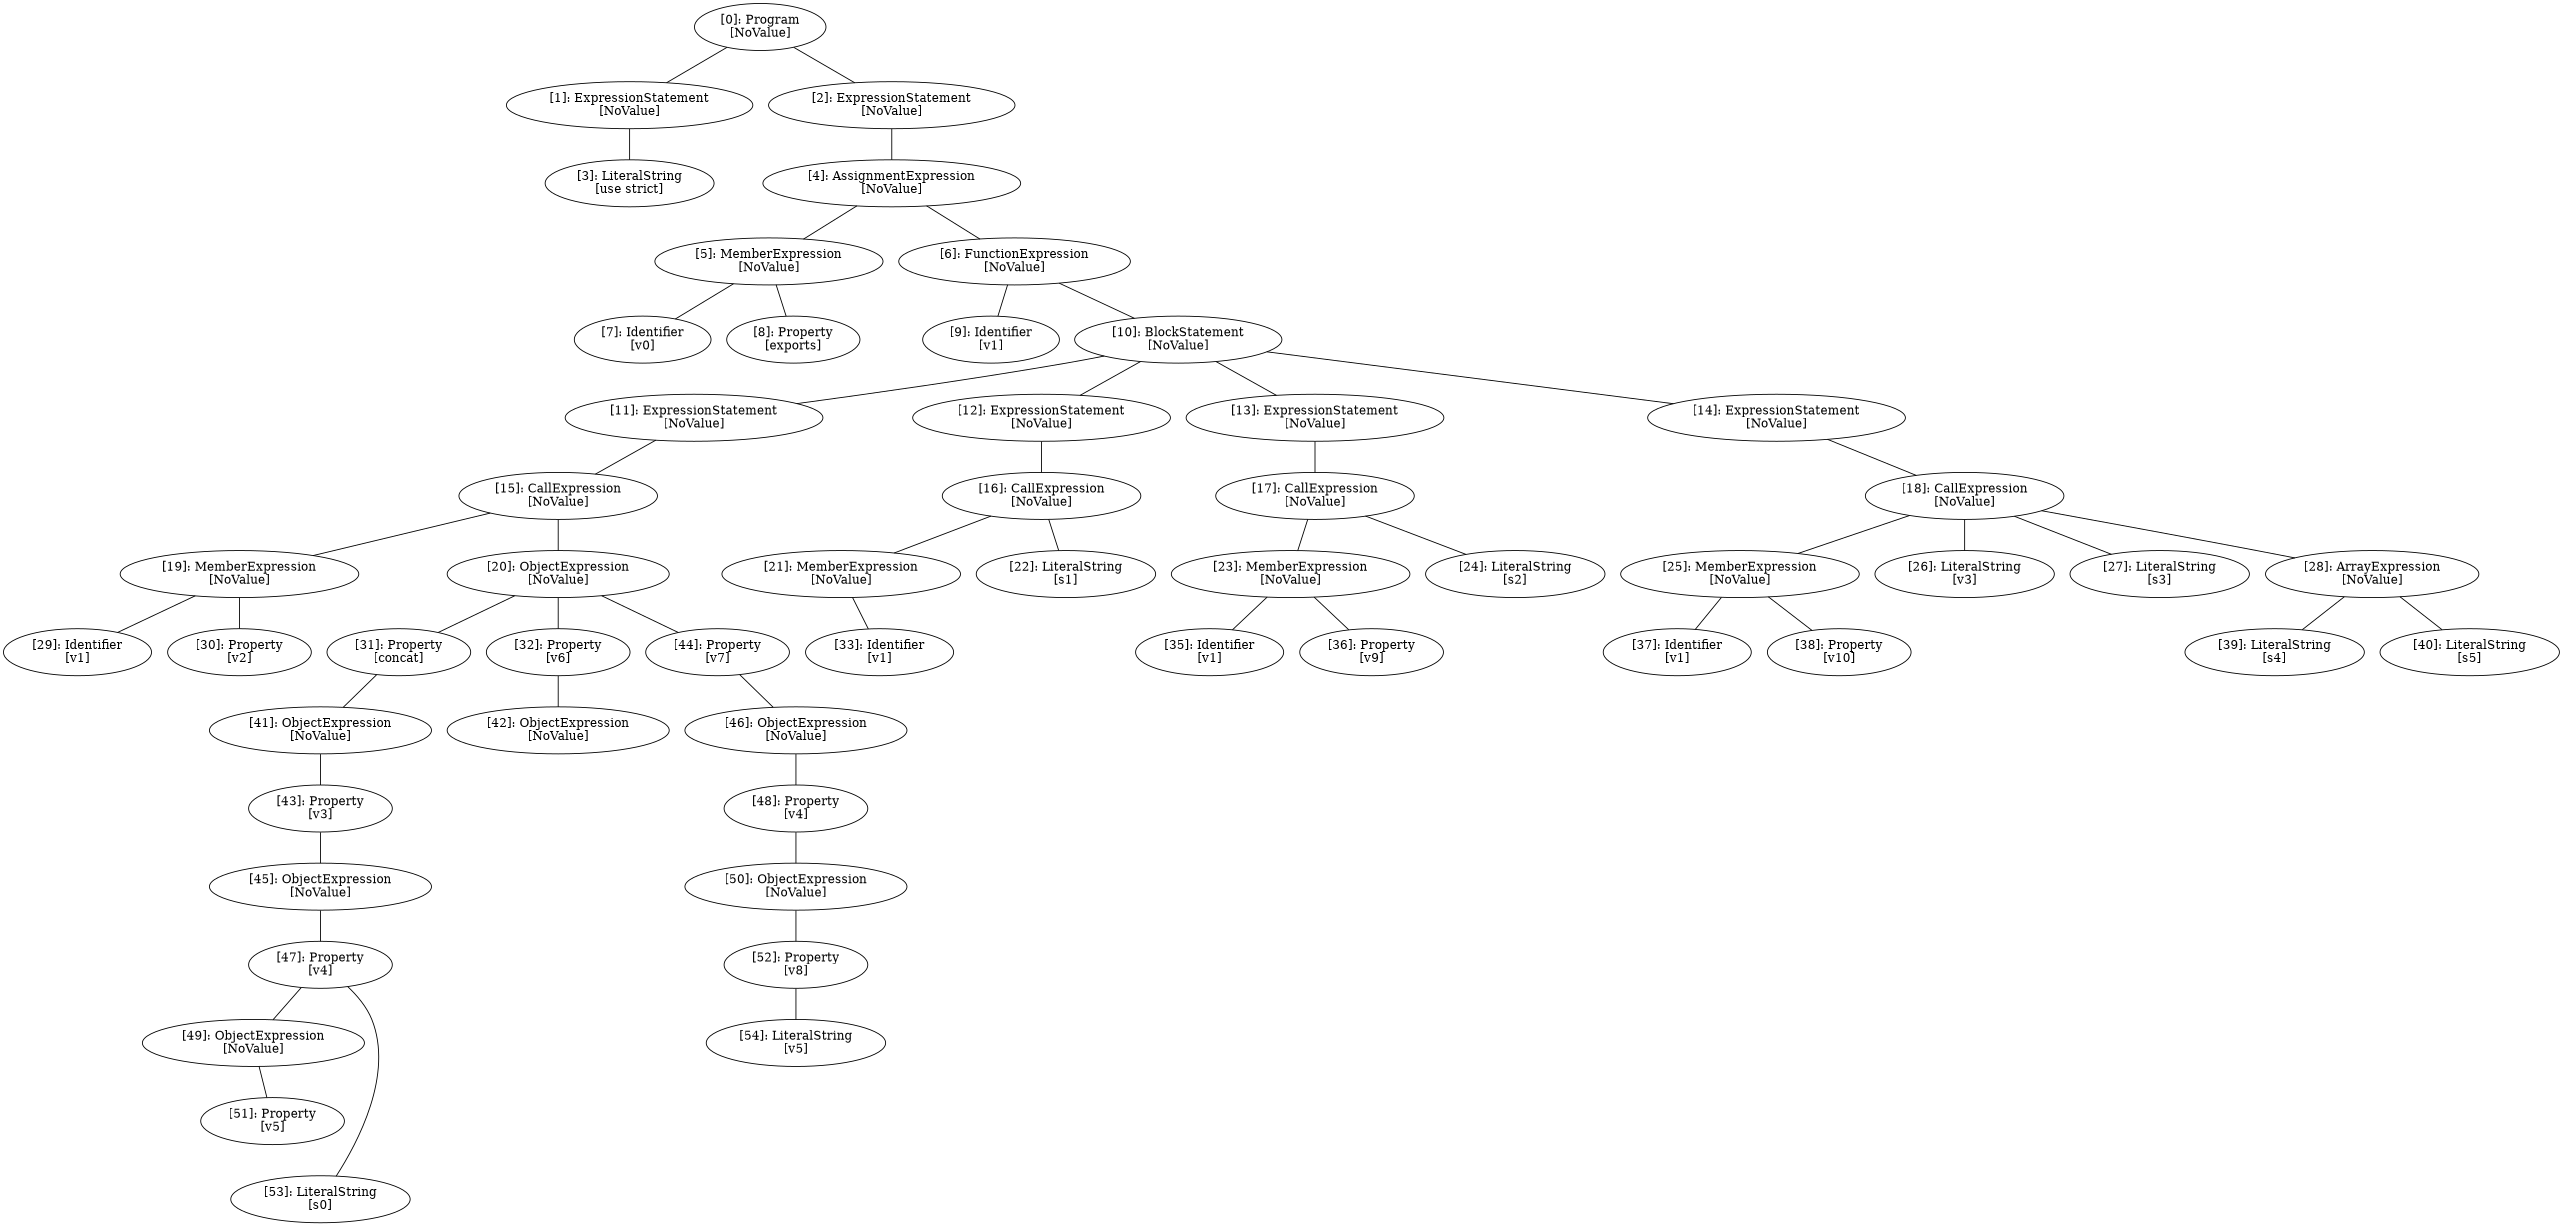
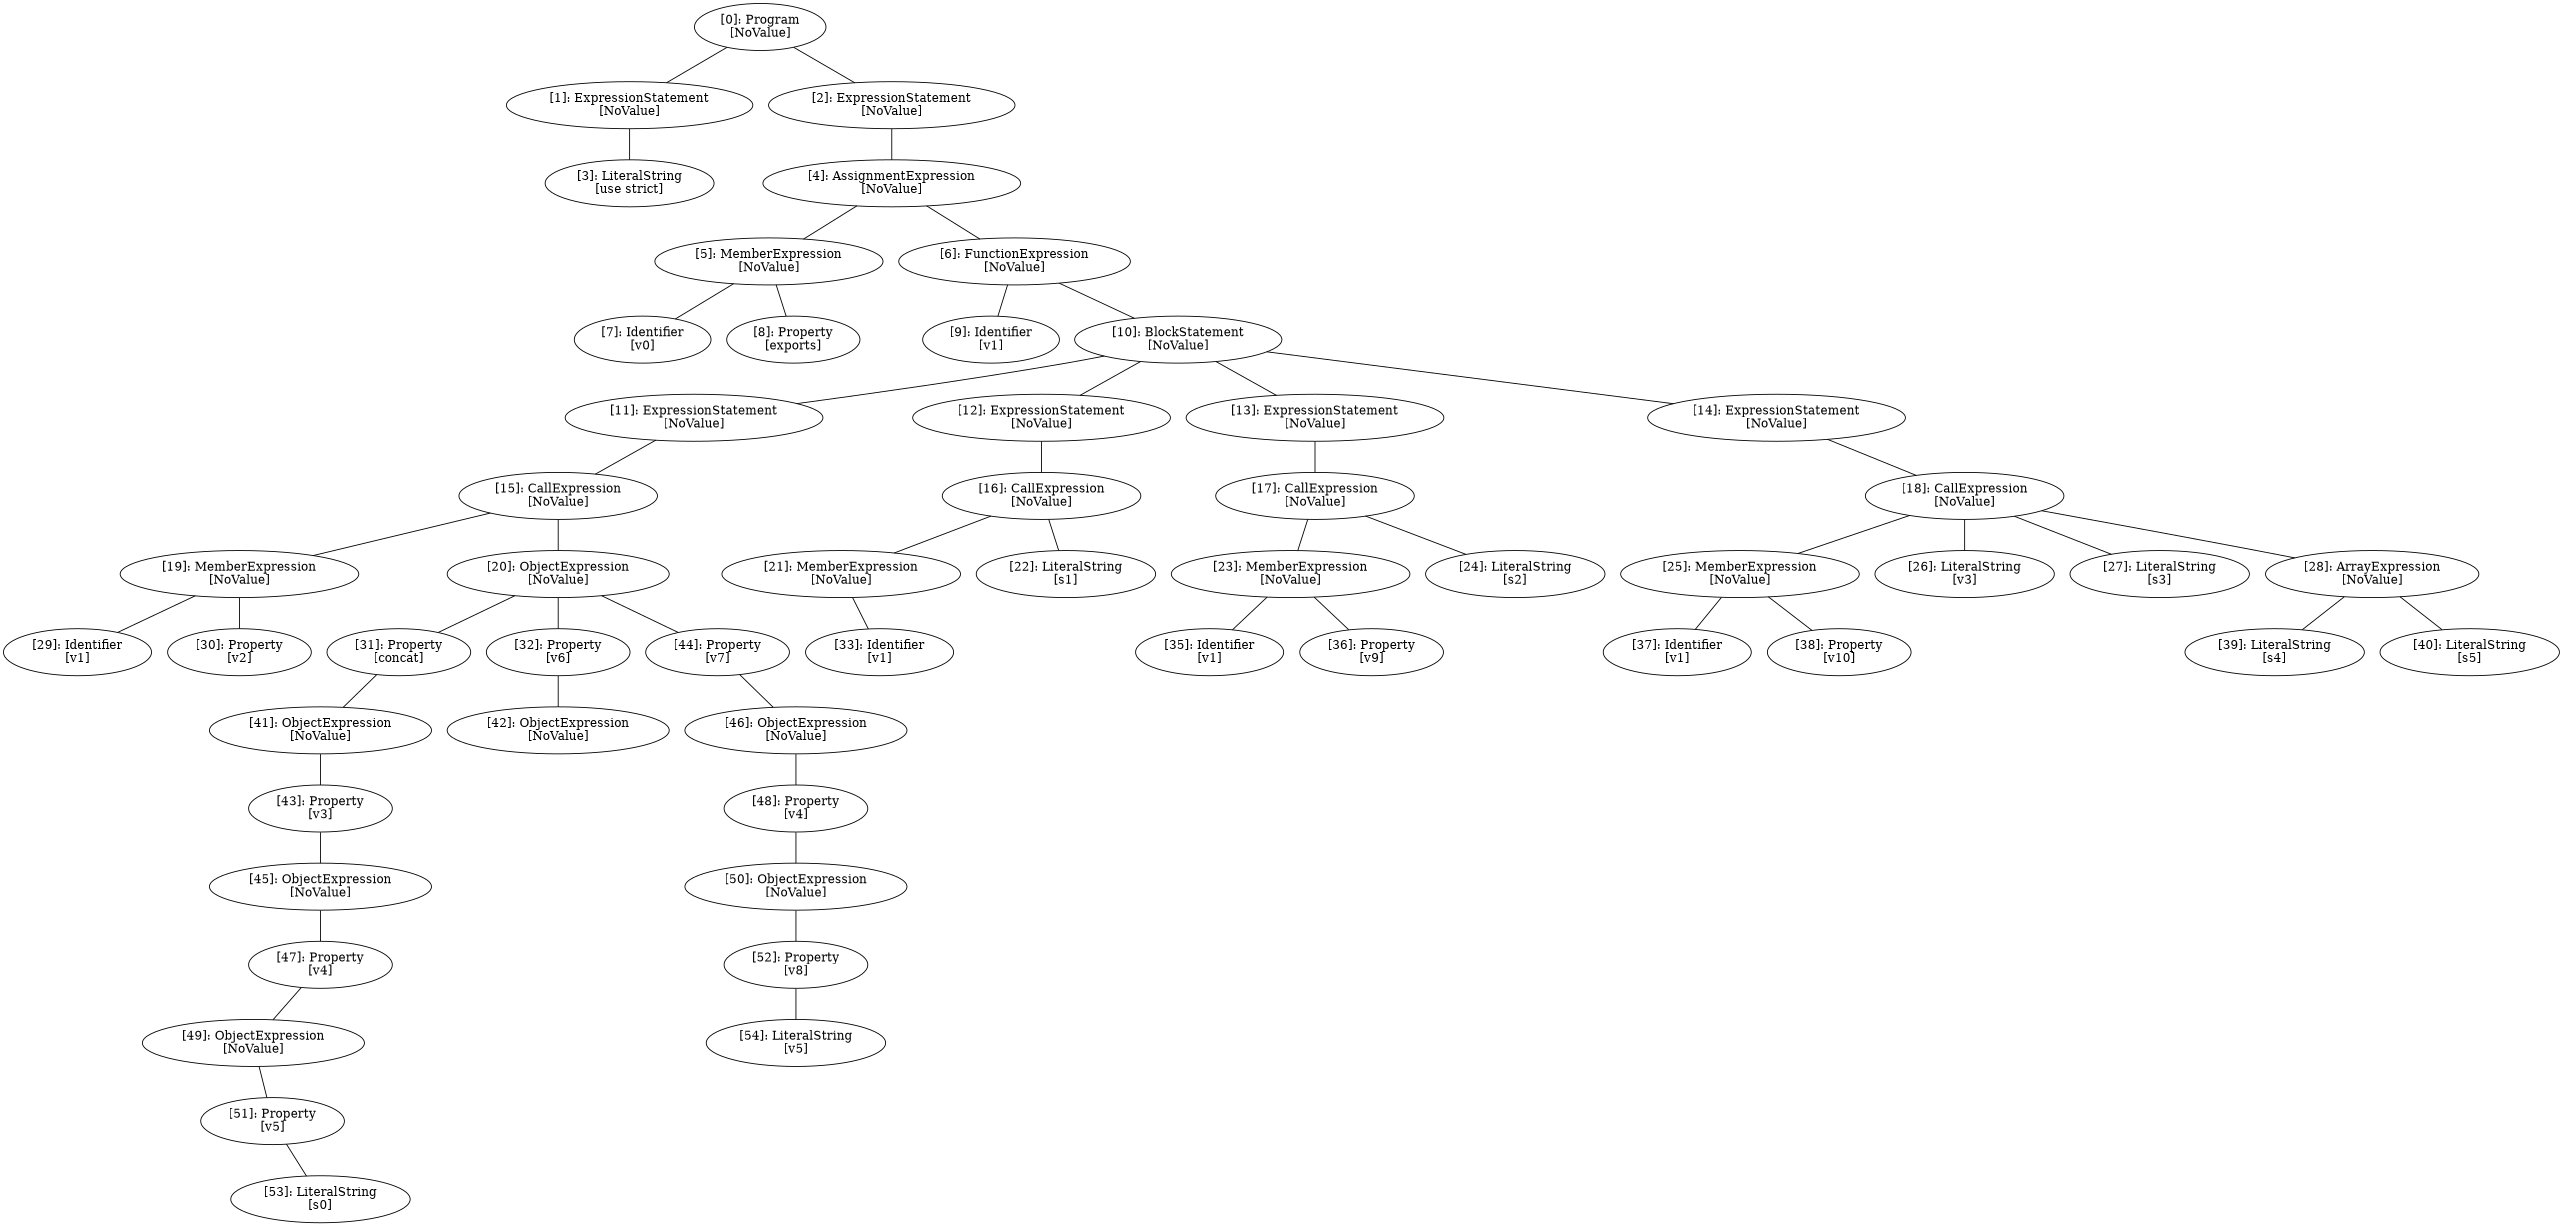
edge "[47]: Property [v4]" -- "[53]: LiteralString [s0]": now "[51]: Property [v5]" -- "[53]: LiteralString [s0]"
